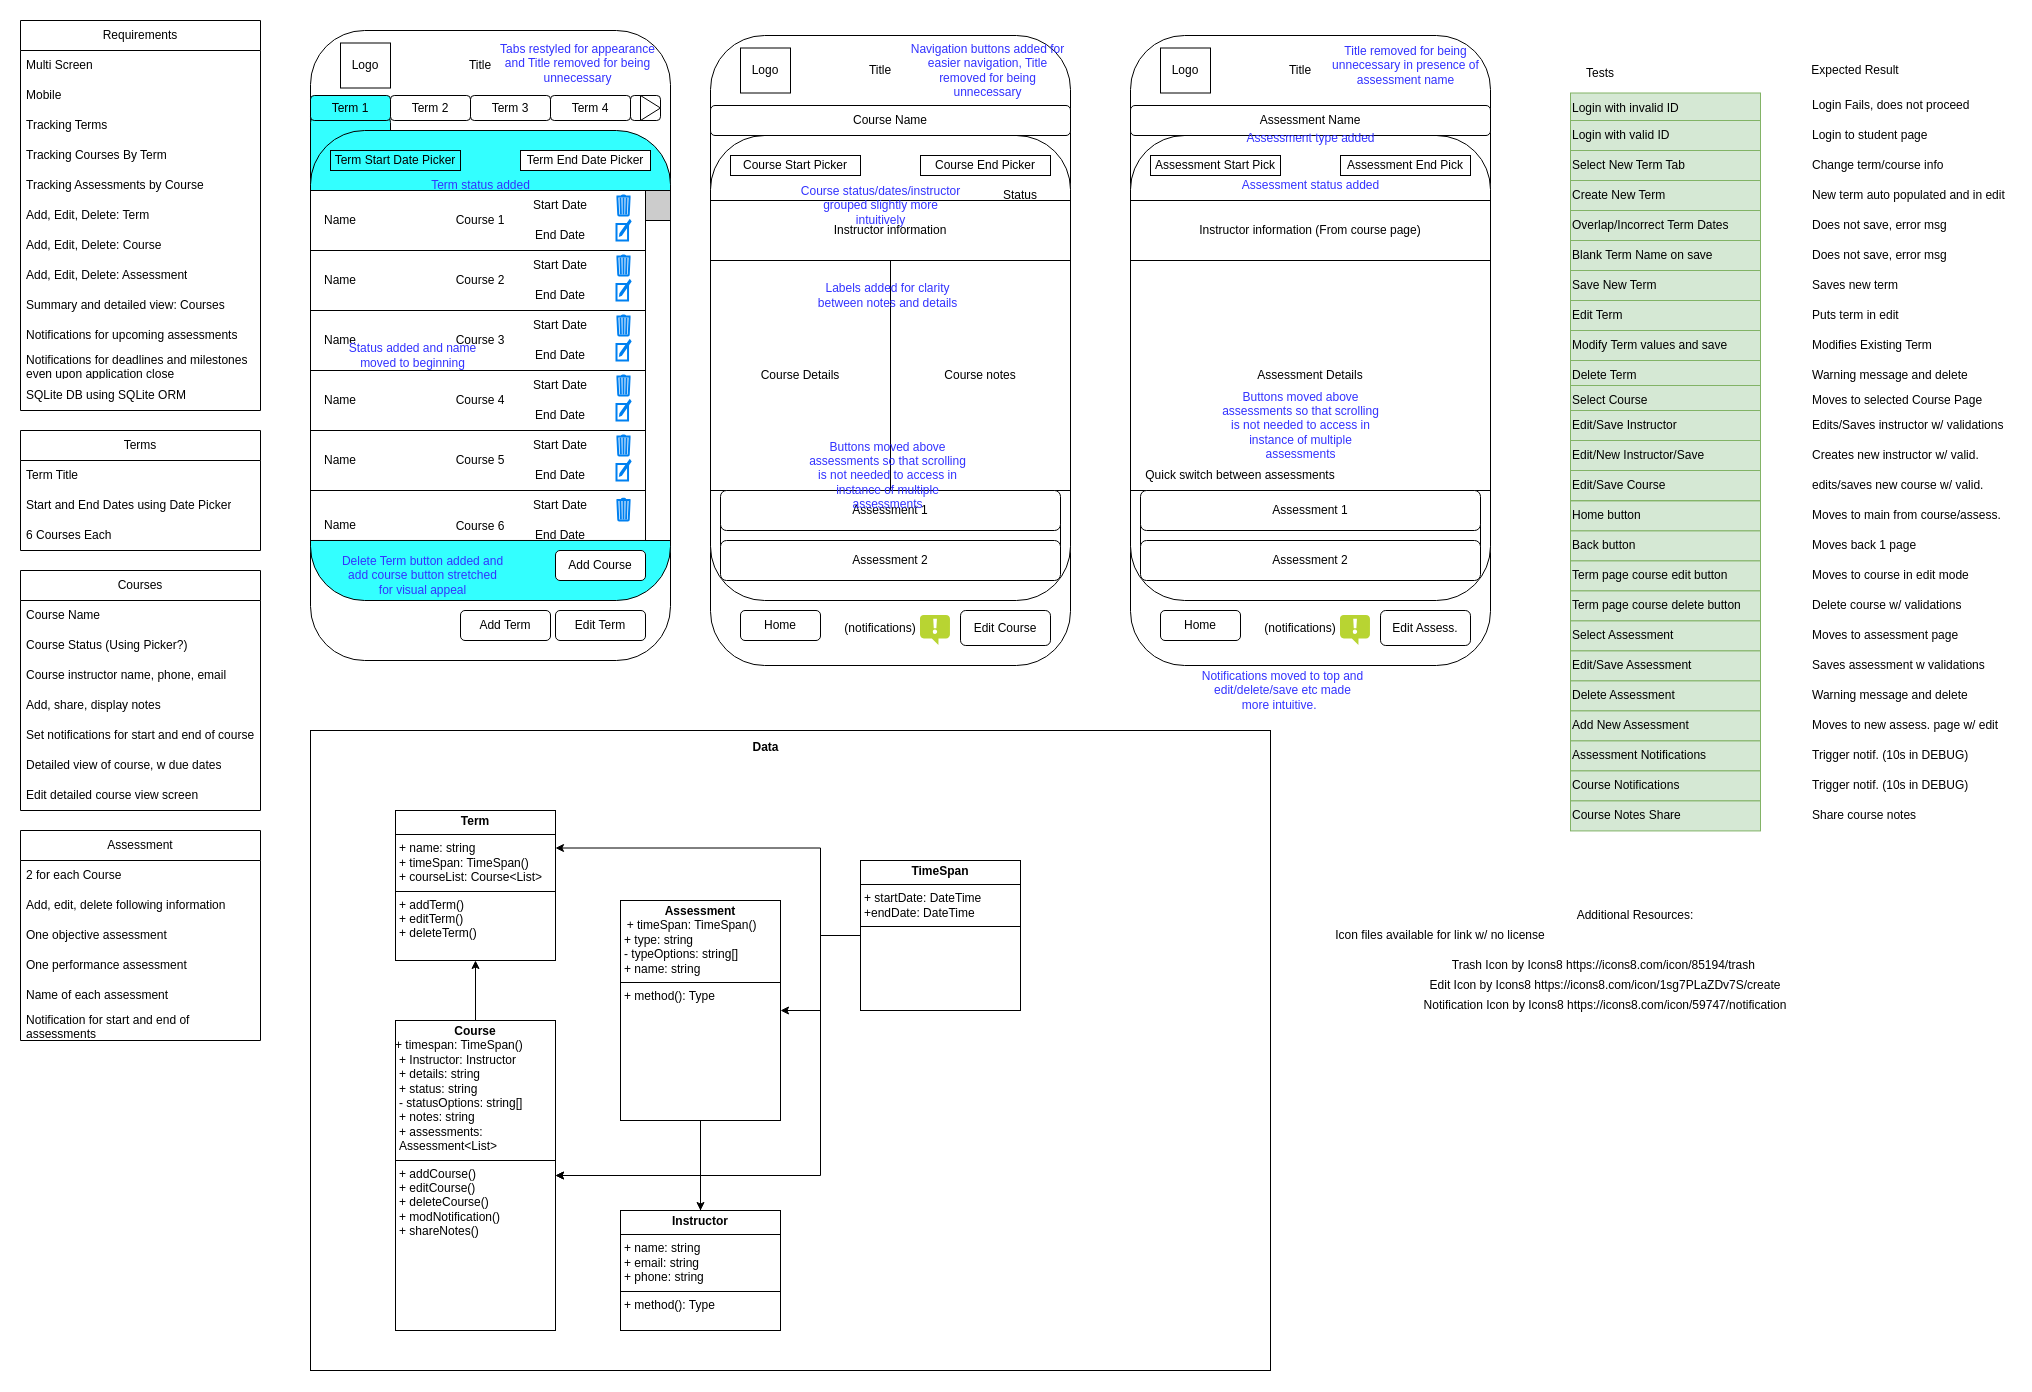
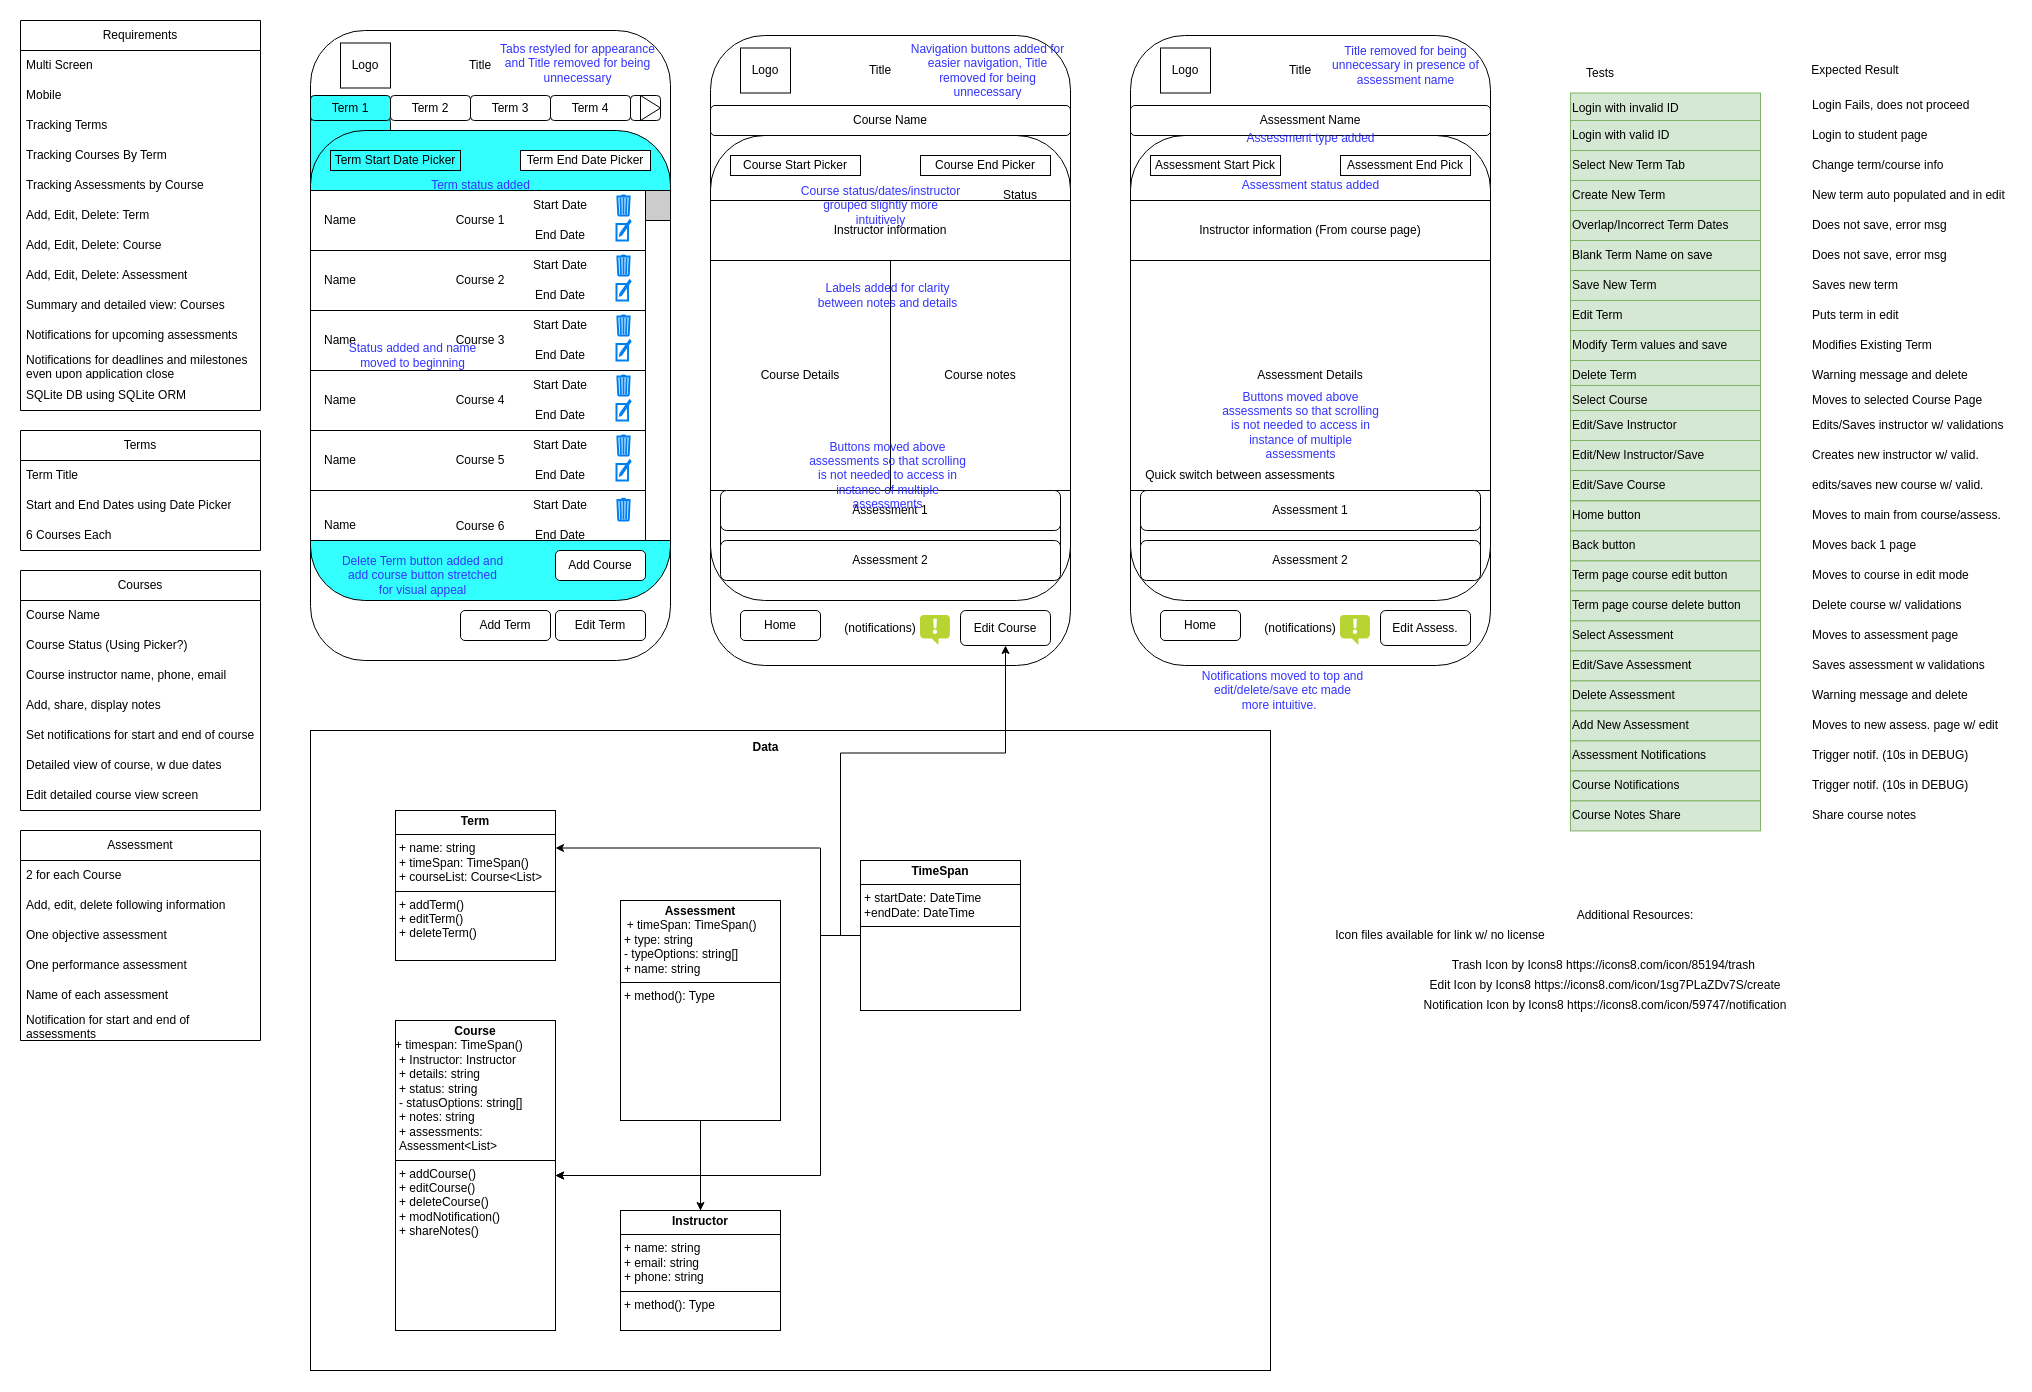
edge "Course + timespan: TimeSpan() + Instructor: Instructor + details: string + status: string - statusOptions: string[] + notes: string + assessments: Assessment<List> + addCourse() + editCourse() + deleteCourse() + modNotification() + shareNotes()" -> "Term + name: string + timeSpan: TimeSpan() + courseList: Course<List> + addTerm() + editTerm() + deleteTerm()": removed
edge "TimeSpan + startDate: DateTime +endDate: DateTime" -> "Assessment + timeSpan: TimeSpan() + type: string - typeOptions: string[] + name: string + method(): Type": now "TimeSpan + startDate: DateTime +endDate: DateTime" -> "Edit Course"
